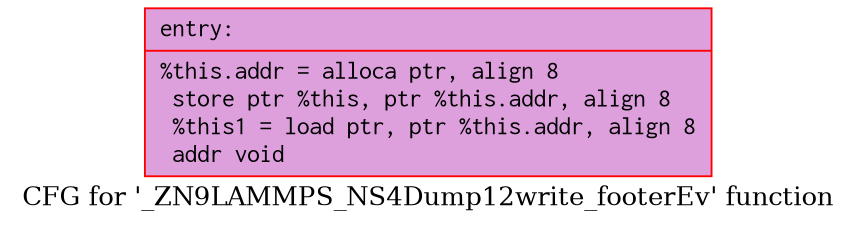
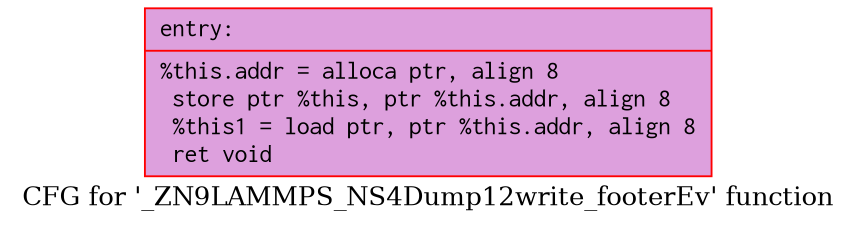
node "entry:": text "addr void" -> "ret void"
